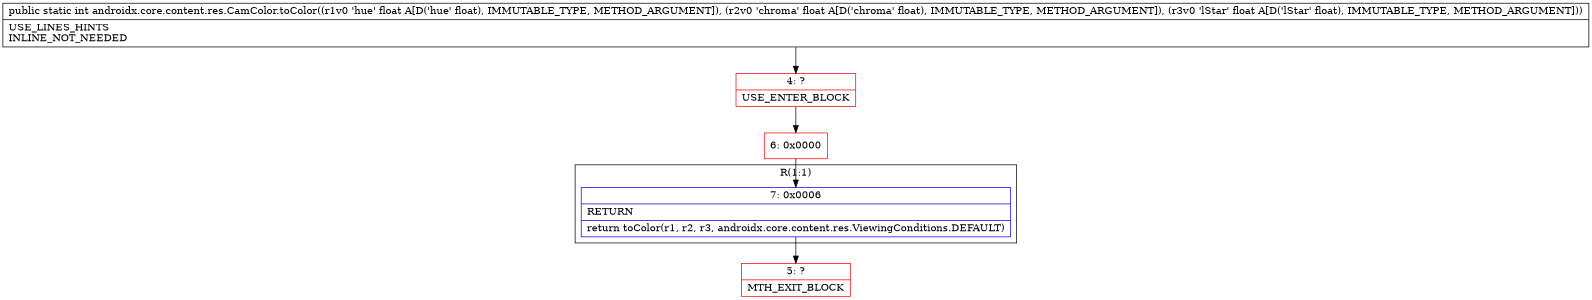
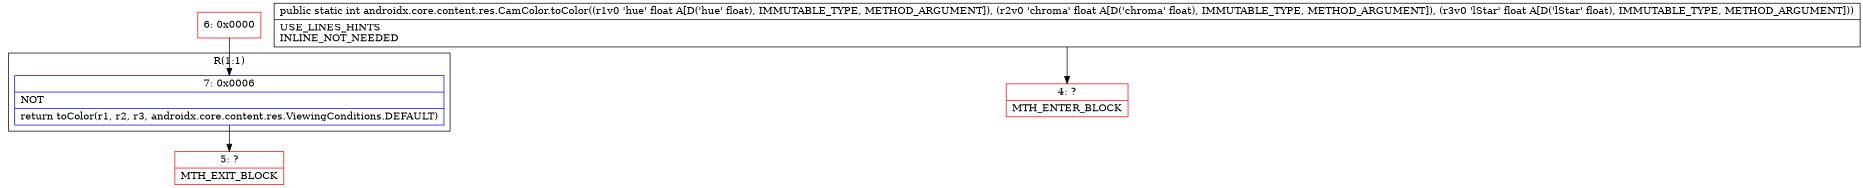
node "4: ?": text "USE_ENTER_BLOCK" -> "MTH_ENTER_BLOCK"
edge "4: ?" -> "6: 0x0000": removed
node "7: 0x0006": text "RETURN" -> "NOT"
